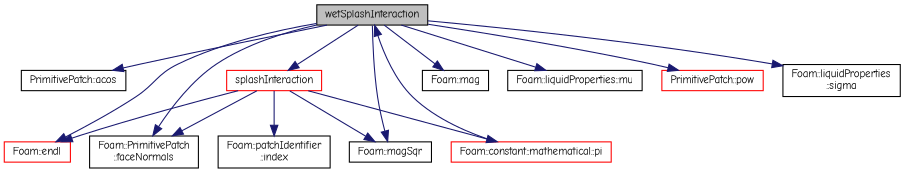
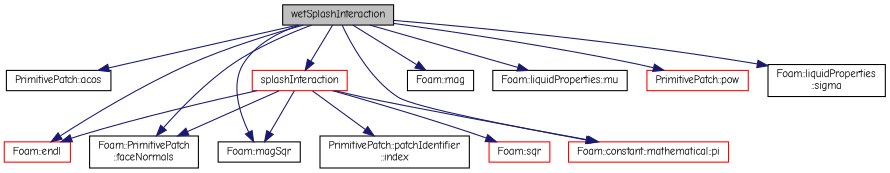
edge "Foam::constant::mathematical::pi" -> "wetSplashInteraction": reversed
node "Foam::patchIdentifier ::index": label "Foam::patchIdentifier ::index" -> "PrimitivePatch::patchIdentifier ::index"
node "Foam::sqr": added
